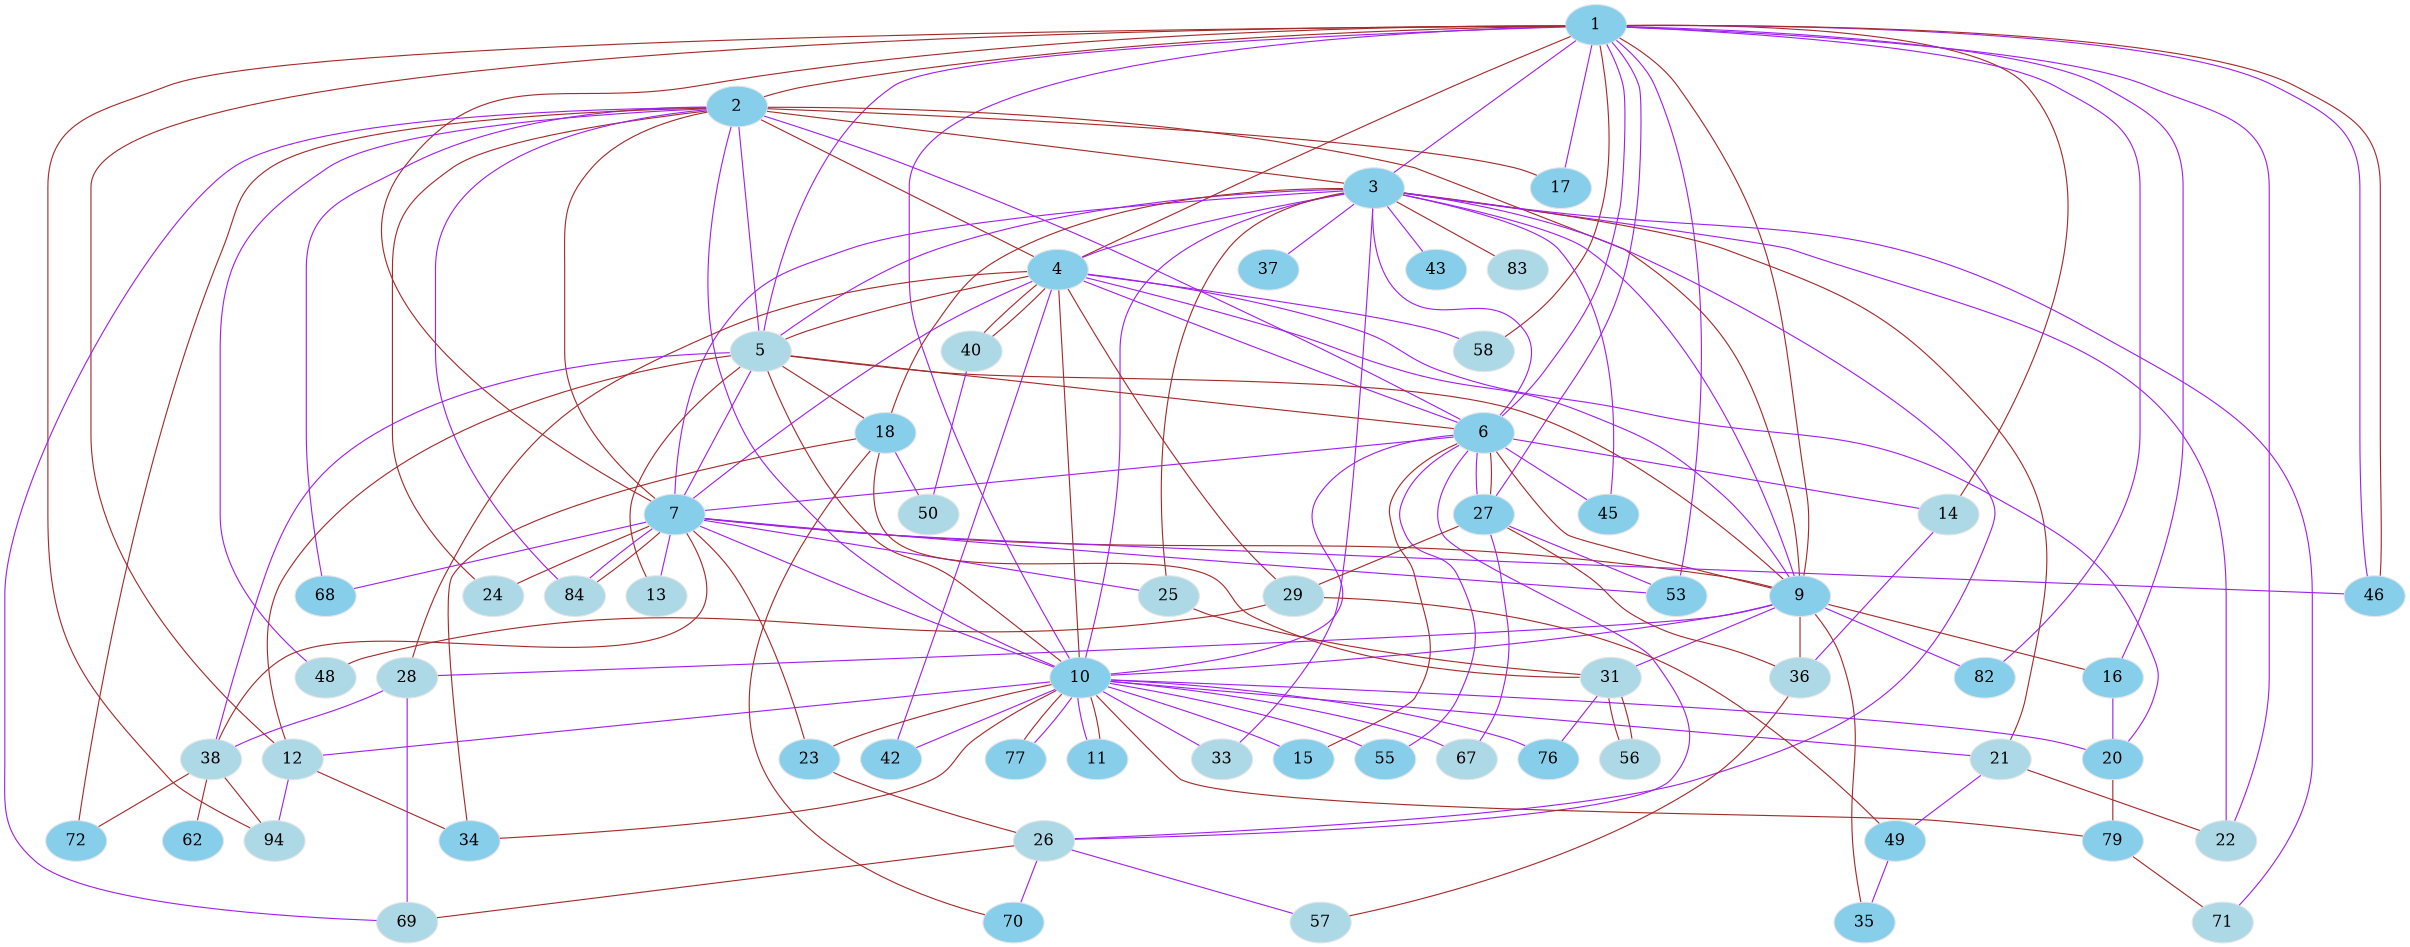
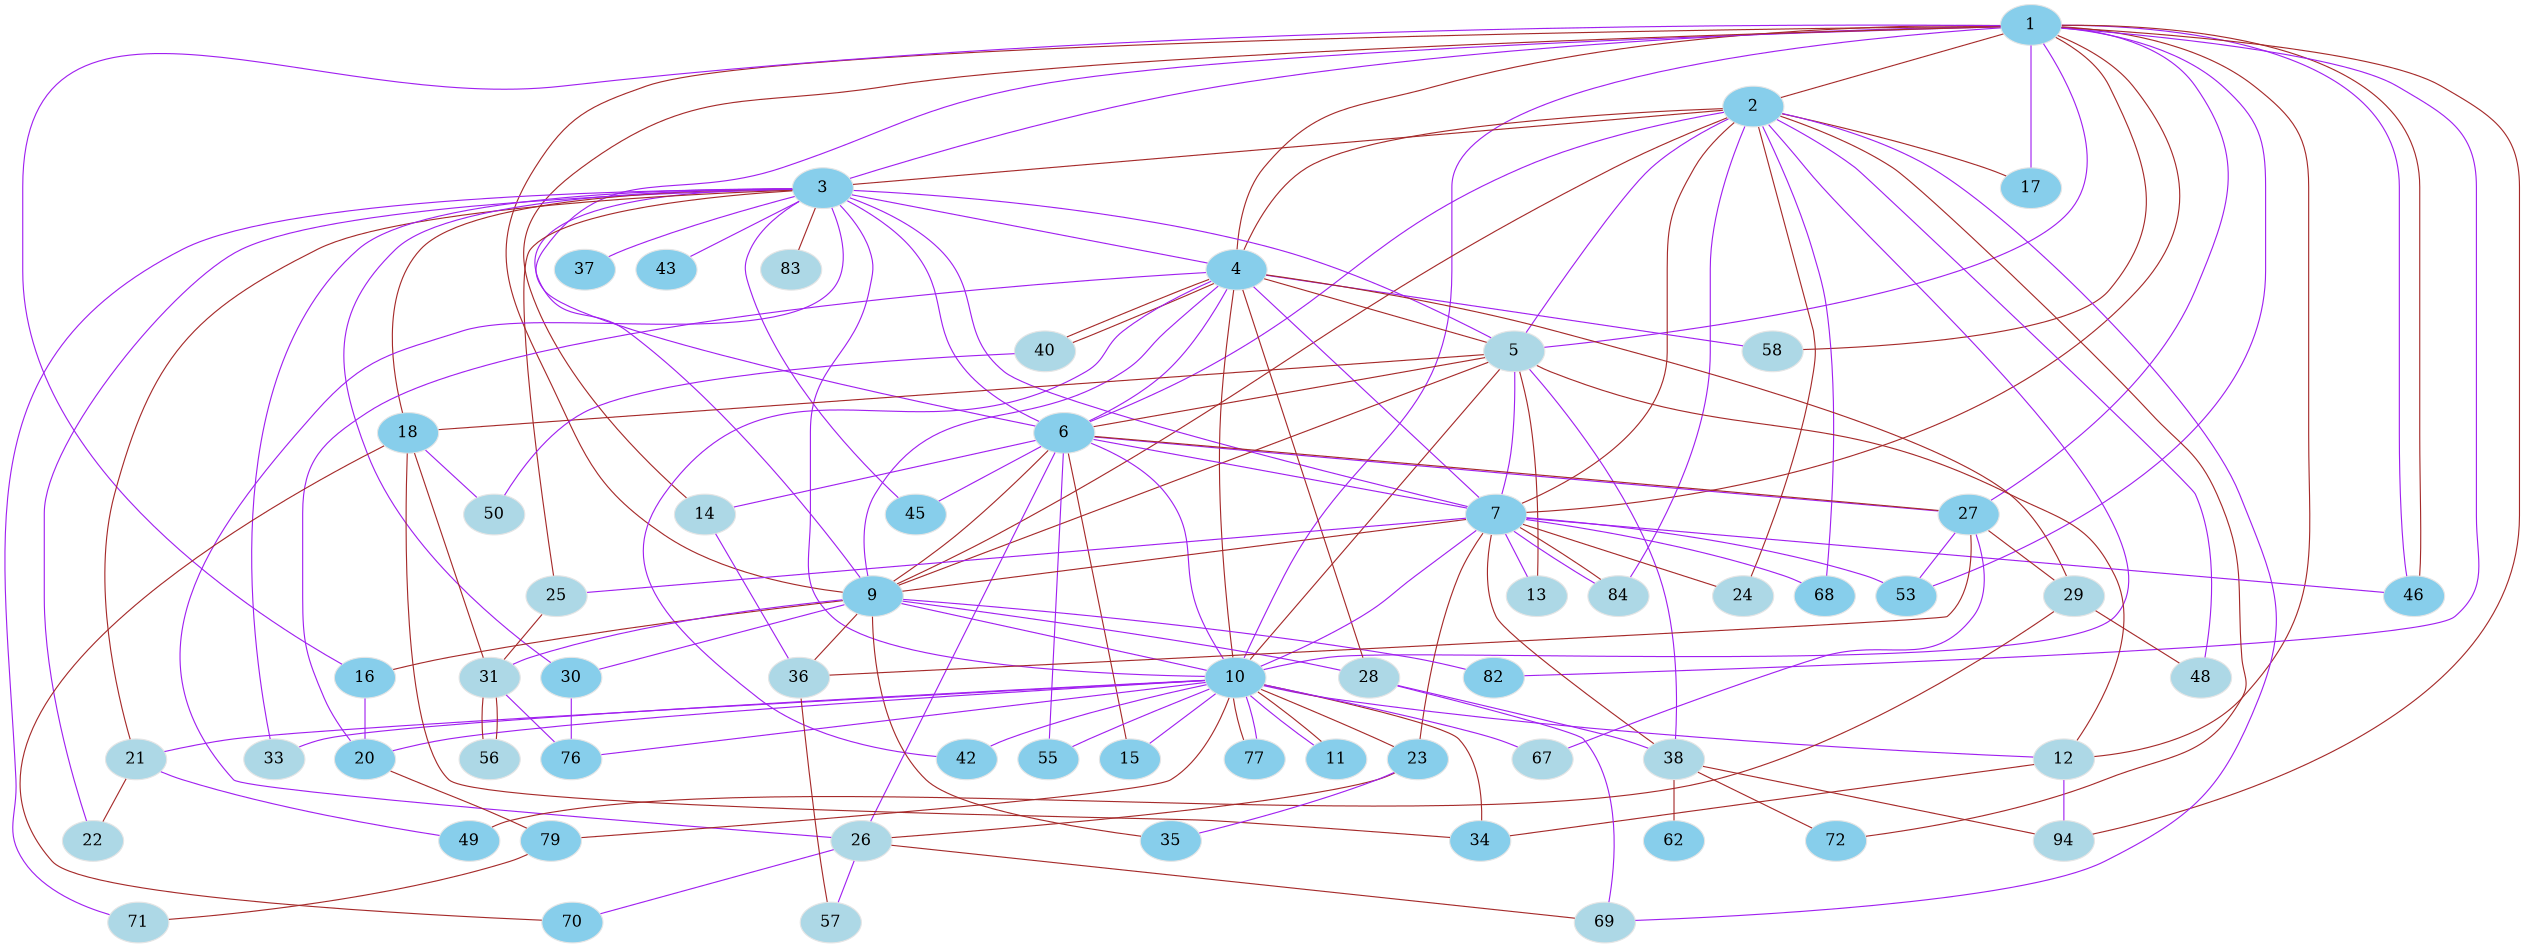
edge "1" -- "22": removed
node "30": added
edge "49" -- "35": now "23" -- "35"
